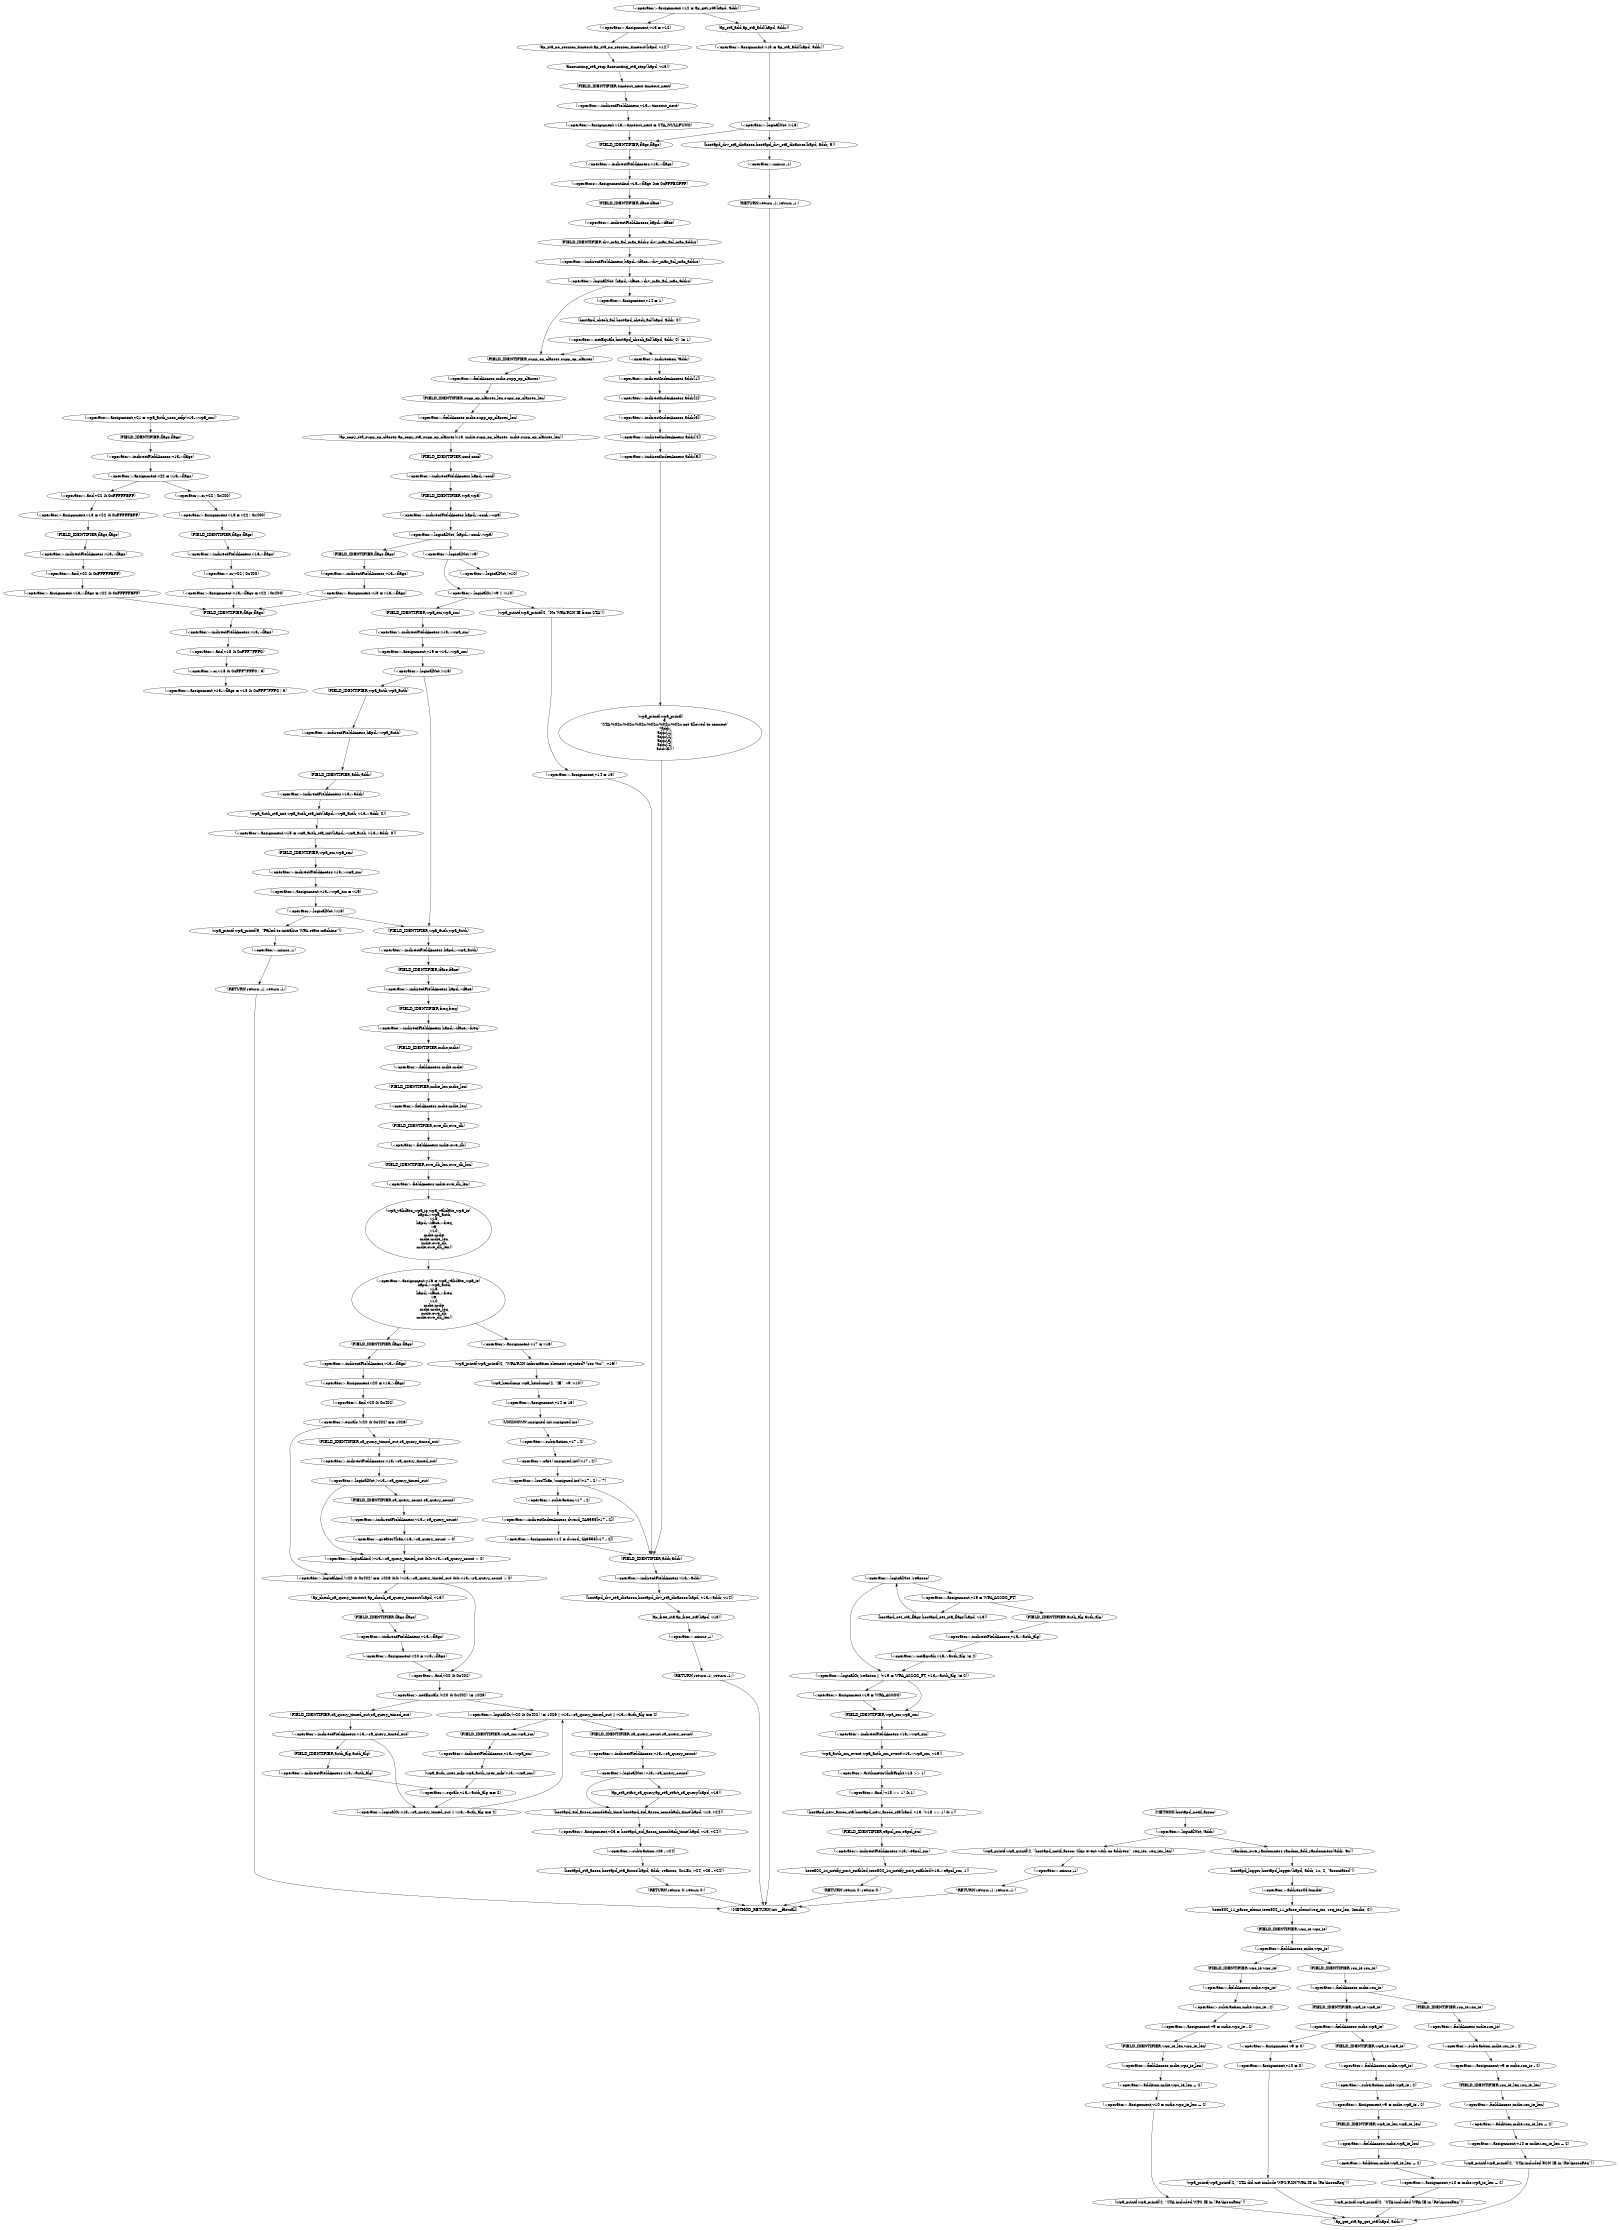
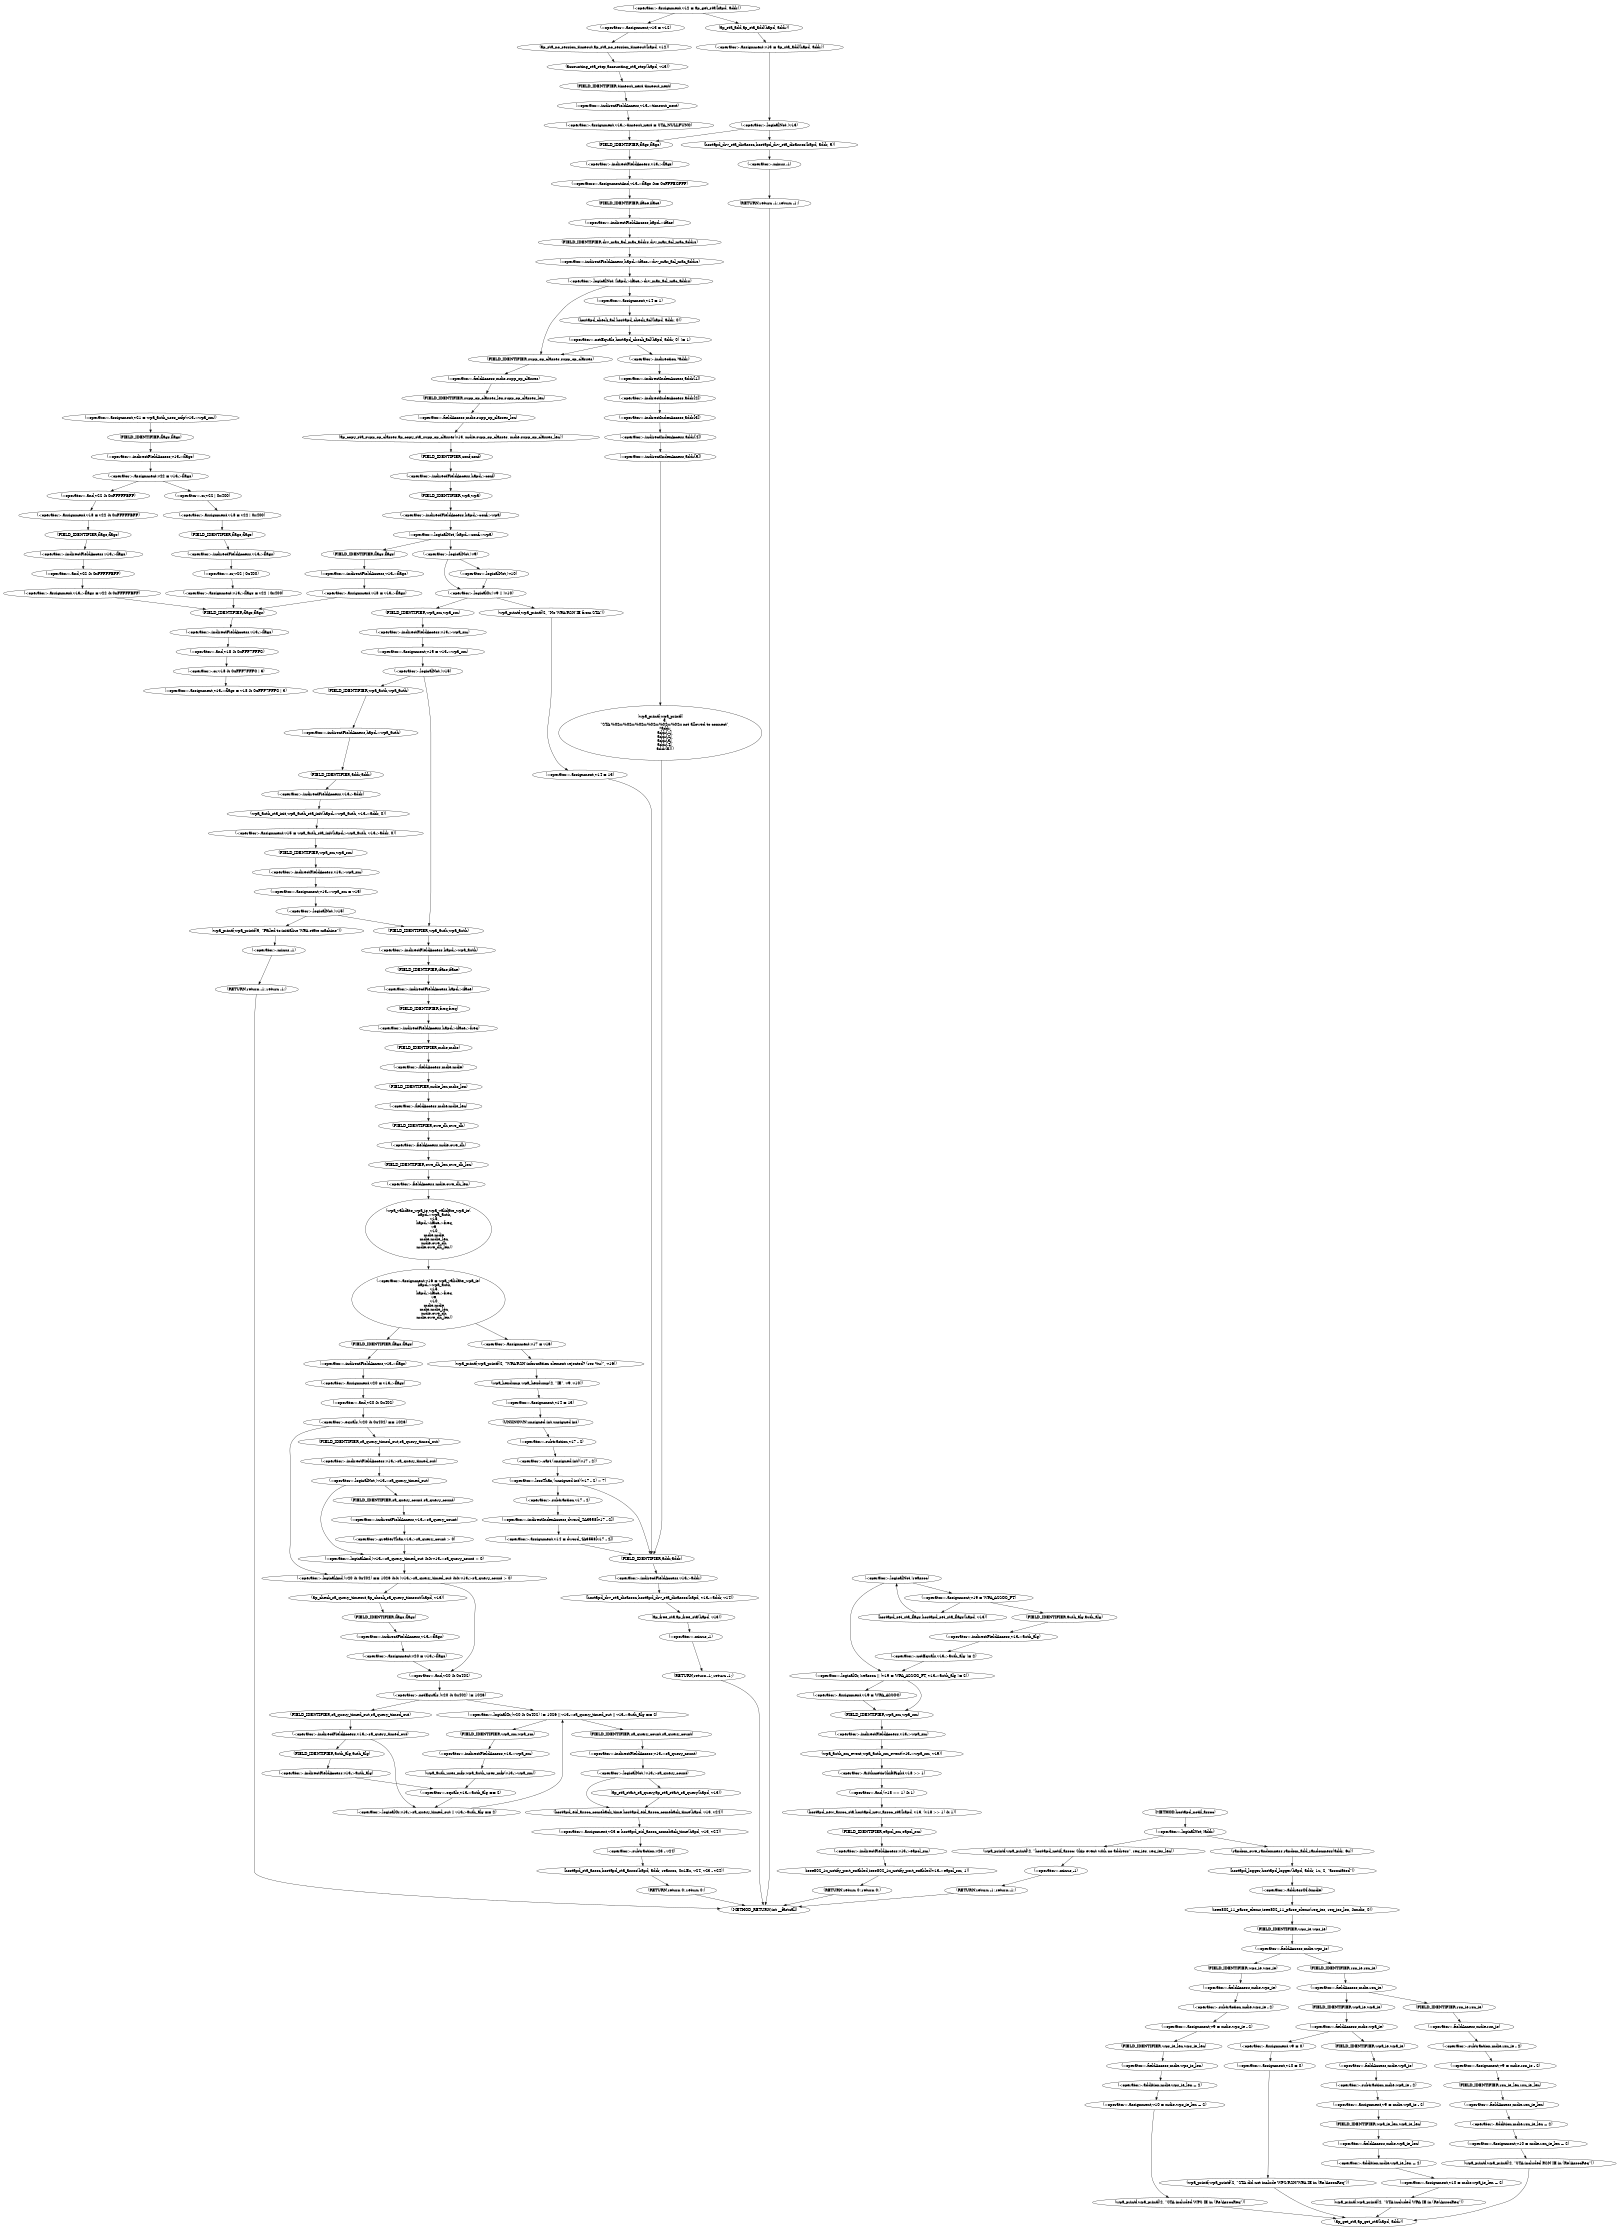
edge "(<operator>.assignment,v14 = 1)" -> "(hostapd_check_acl,hostapd_check_acl(hapd, addr, 0))": added
edge "(<operator>.logicalNot,!v10)" -> "(<operator>.logicalOr,!v9 || !v10)": added
